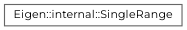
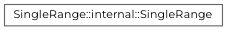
node "Eigen::internal::SingleRange": label "Eigen::internal::SingleRange" -> "SingleRange::internal::SingleRange"
